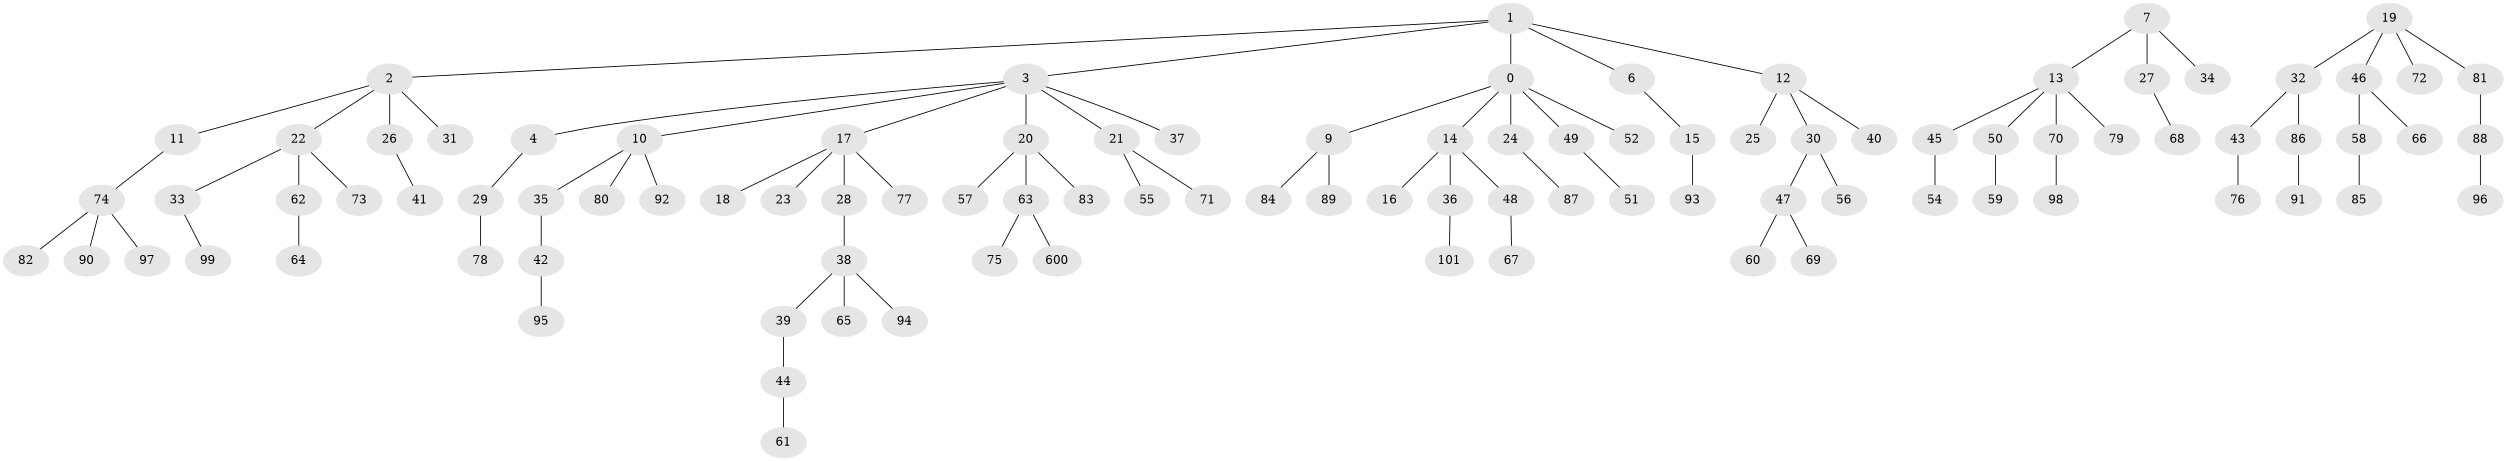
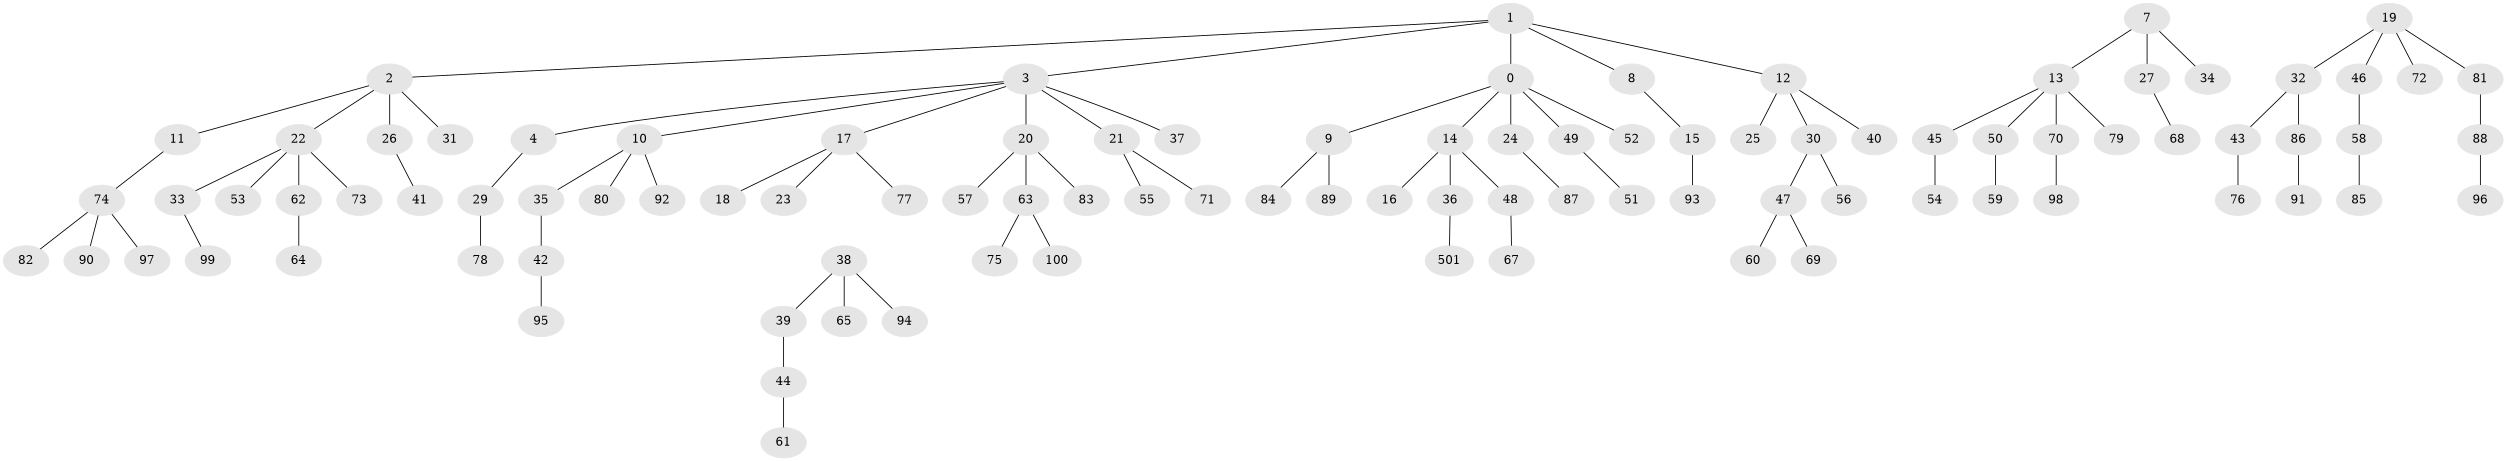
node "6": label "6" -> "8"
node "66": removed
node "53": added
node "28": removed
node "600": label "600" -> "100"
node "101": label "101" -> "501"
